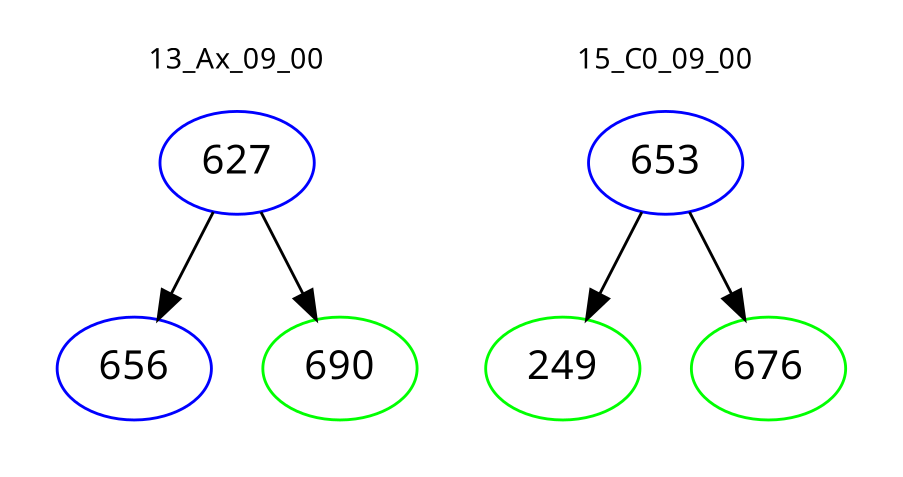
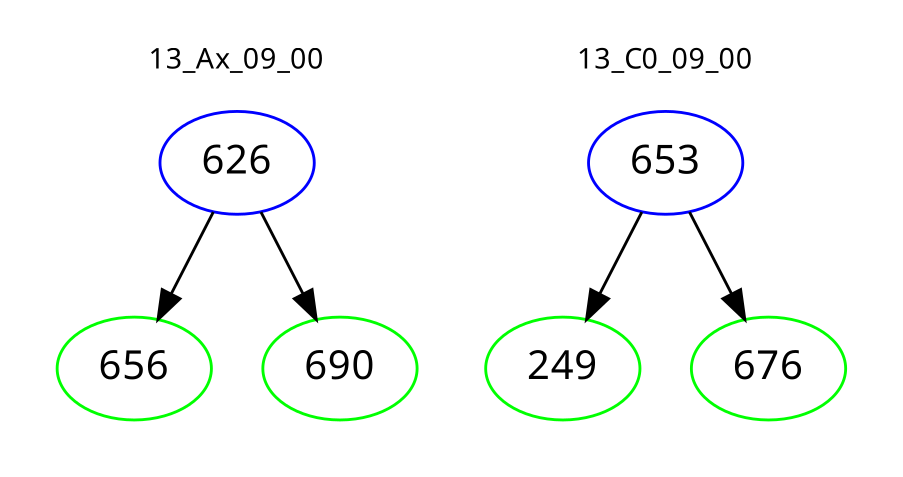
cluster "15_C0_09_00": label "15_C0_09_00" -> "13_C0_09_00"
node "627": label "627" -> "626"
node "656": color blue -> green
